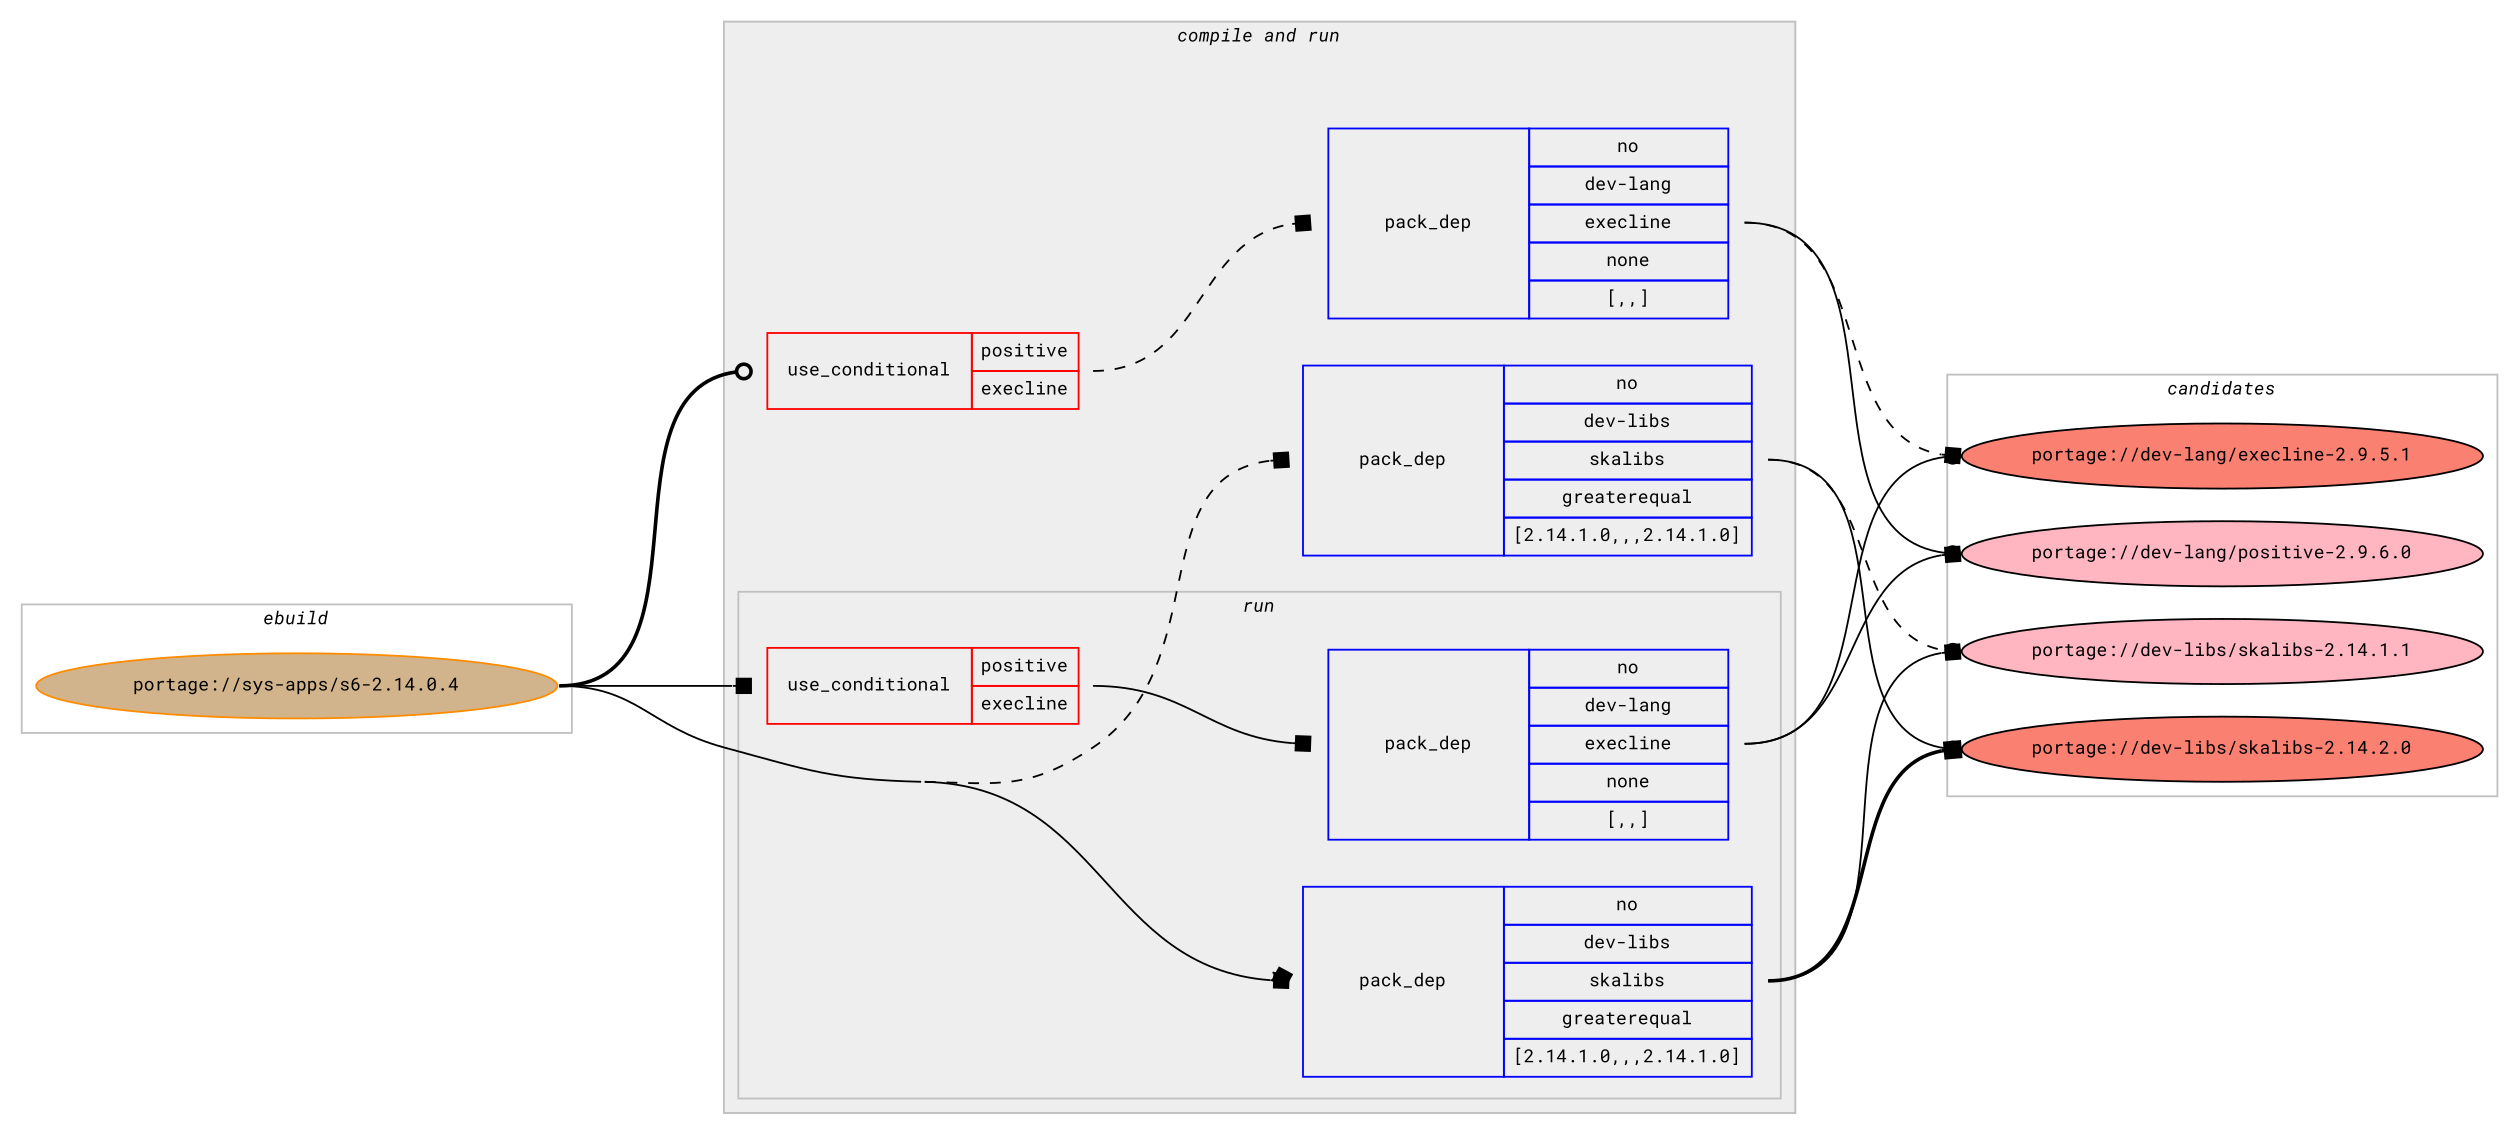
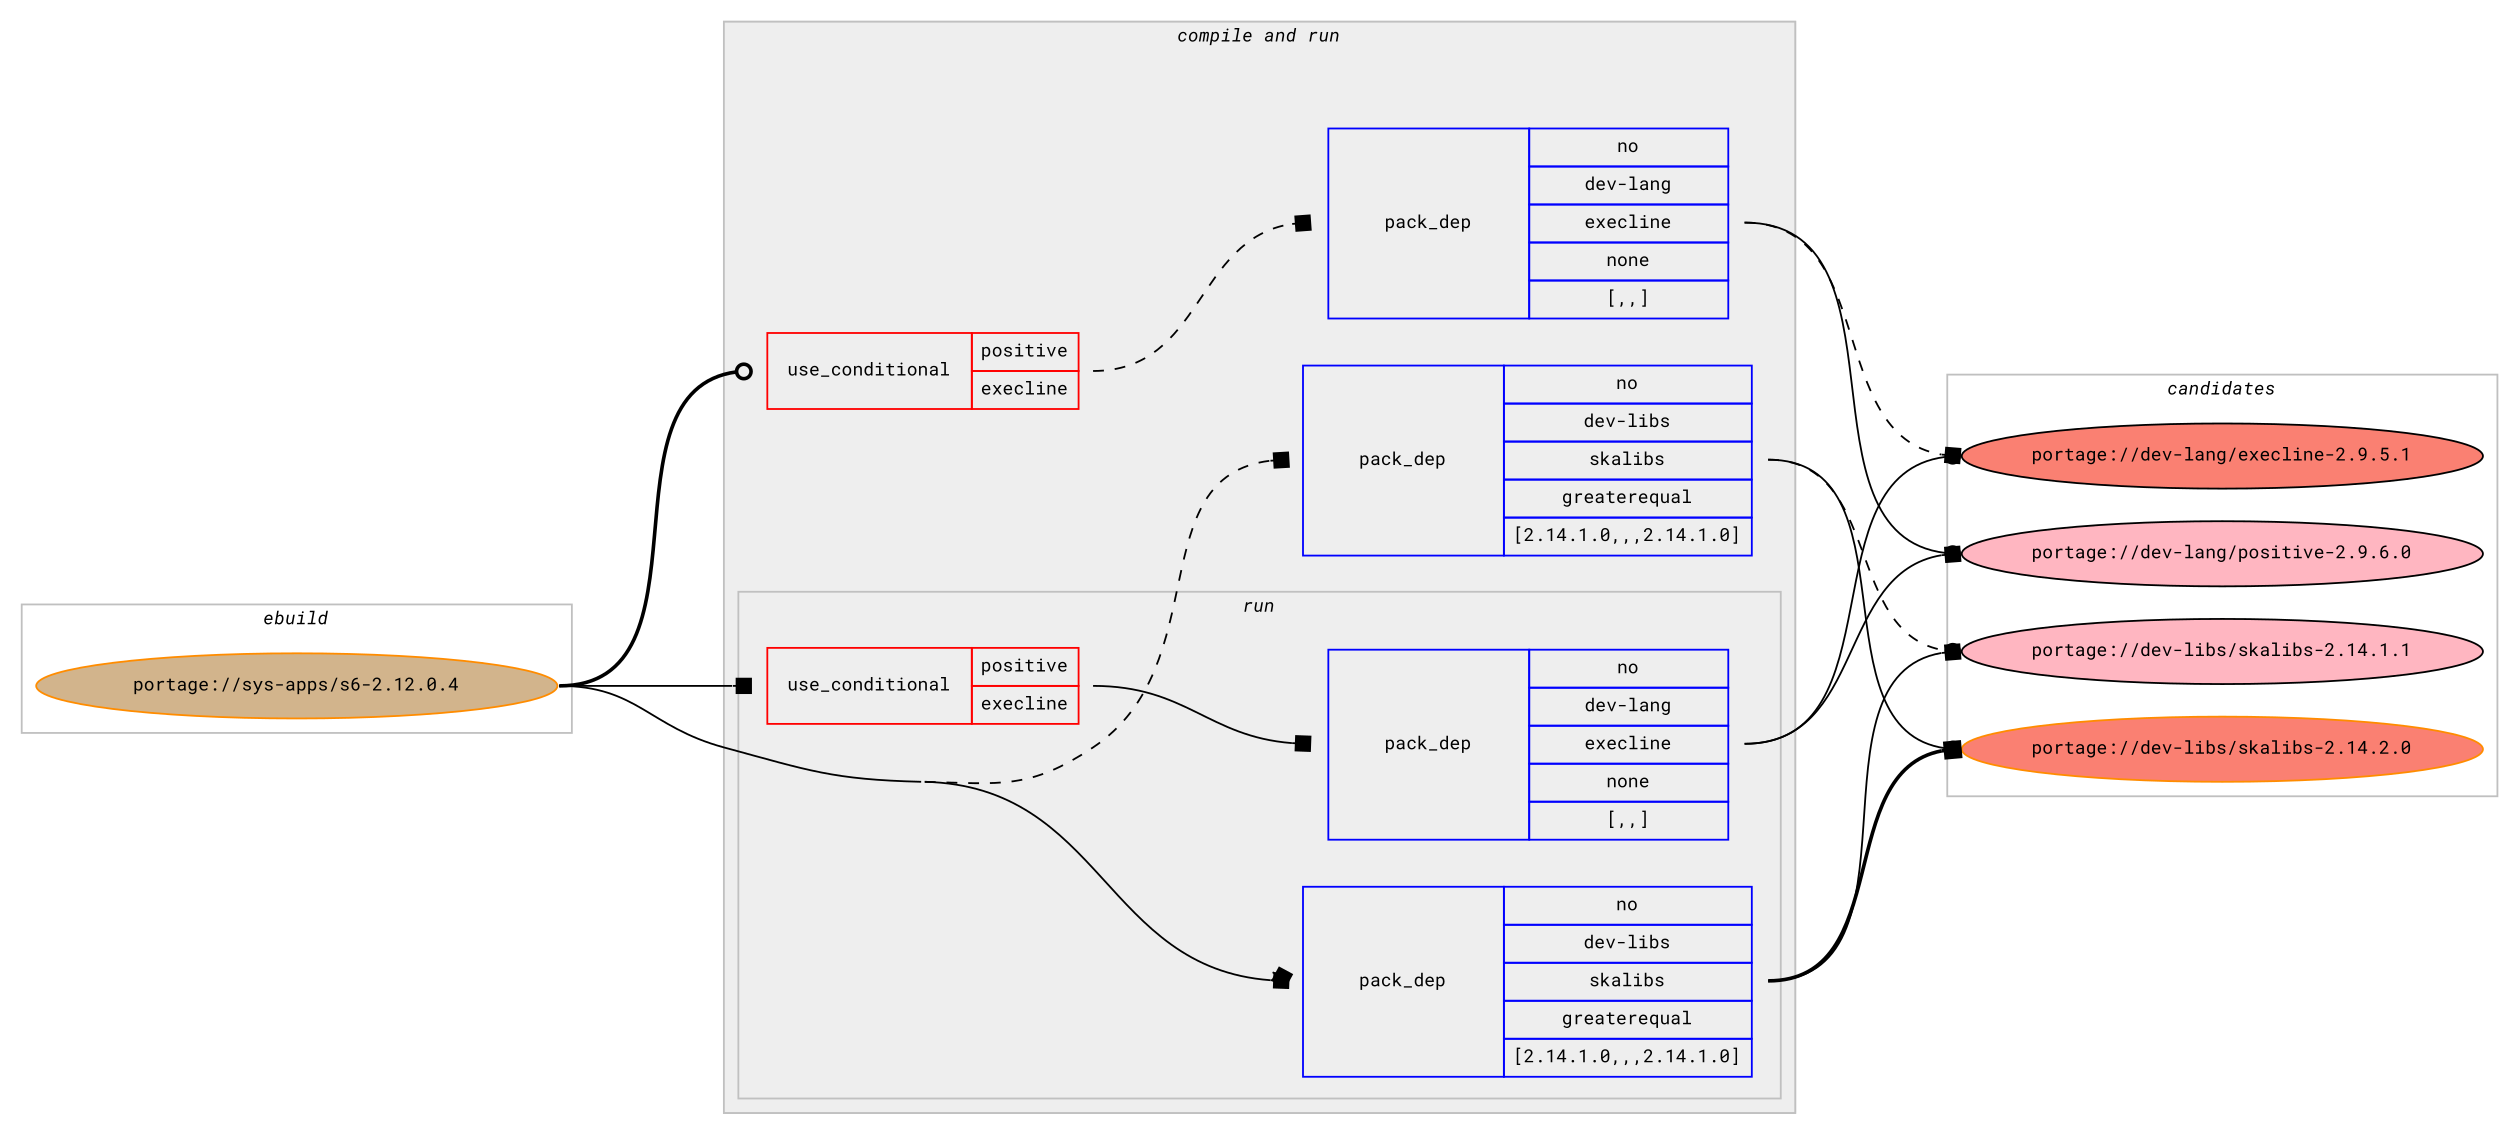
node "portage://sys-apps/s6-2.14.0.4": label "portage://sys-apps/s6-2.14.0.4" -> "portage://sys-apps/s6-2.12.0.4"
node "portage://dev-libs/skalibs-2.14.2.0": color black -> darkorange
